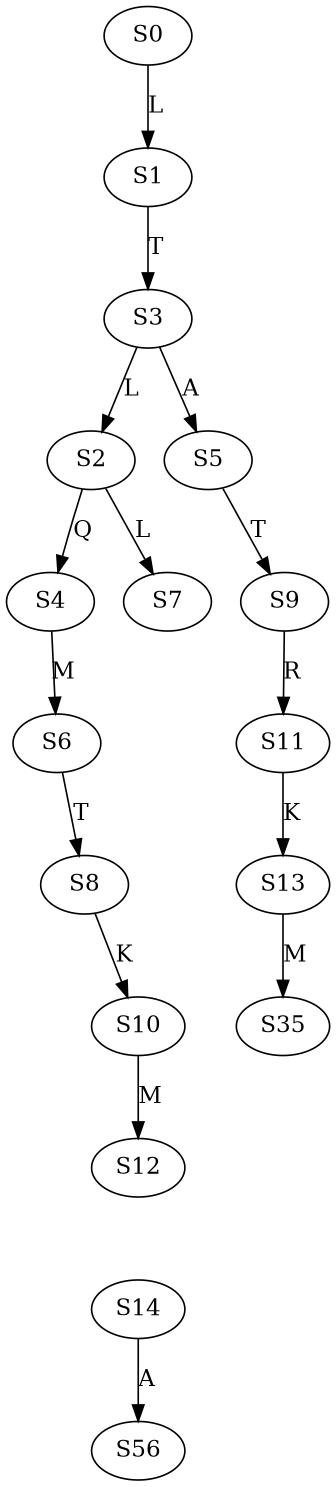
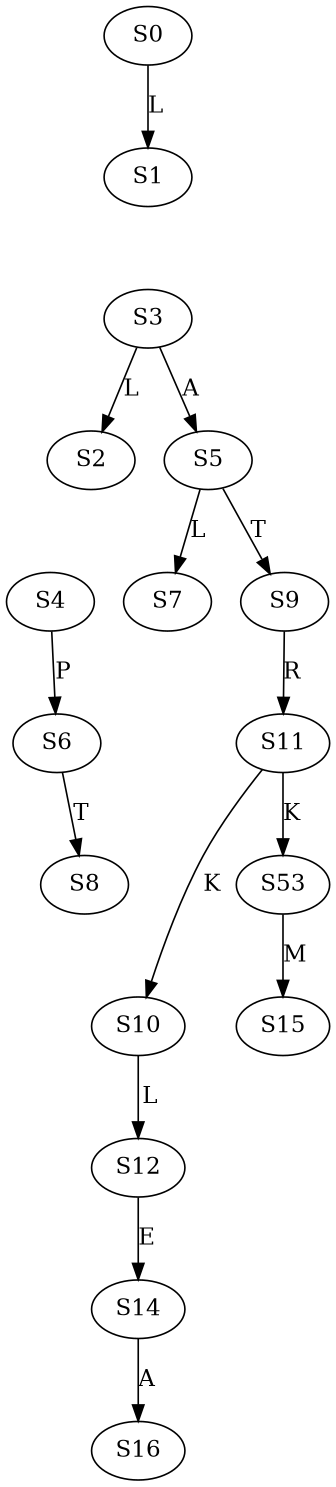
edge "S1" -> "S3": removed, label "T"
edge "S2" -> "S4": removed, label "Q"
edge "S2" -> "S7": now "S5" -> "S7"
edge "S4" -> "S6": label "M" -> "P"
node "S13": label "S13" -> "S53"
edge "S8" -> "S10": now "S11" -> "S10"
node "S35": label "S35" -> "S15"
edge "S10" -> "S12": label "M" -> "L"
edge "S12" -> "S14": added, label "E"
node "S56": label "S56" -> "S16"
